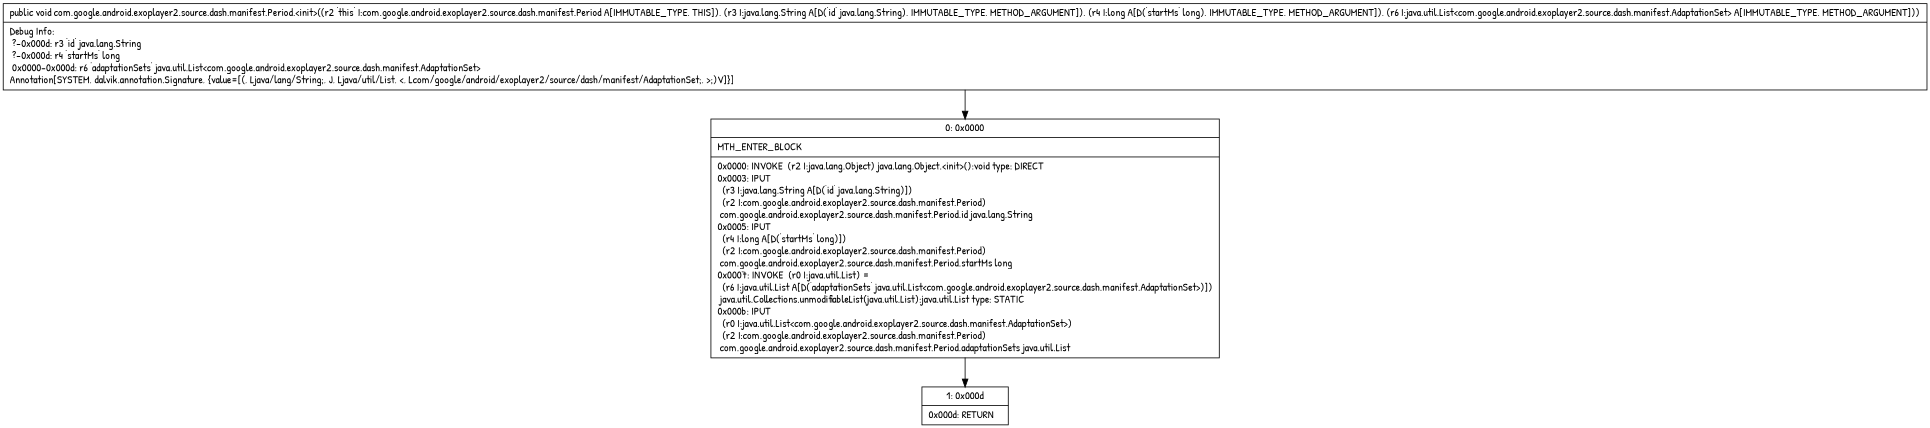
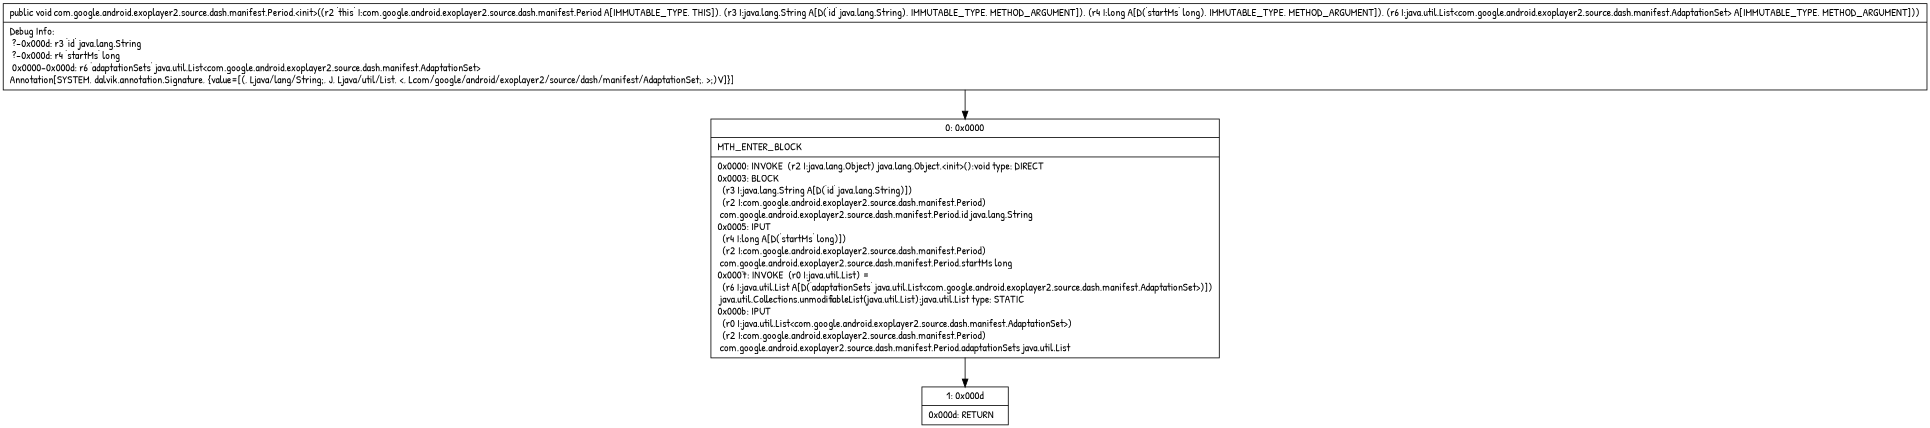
node "0: 0x0000": text "0x0003: IPUT" -> "0x0003: BLOCK"
